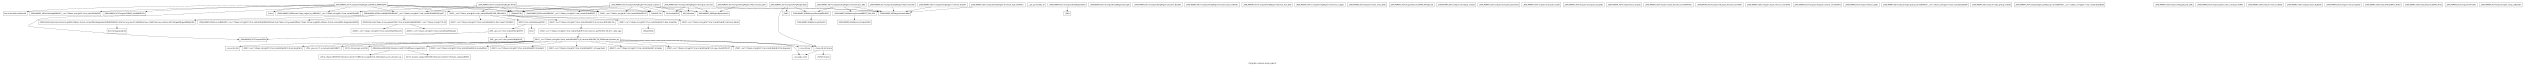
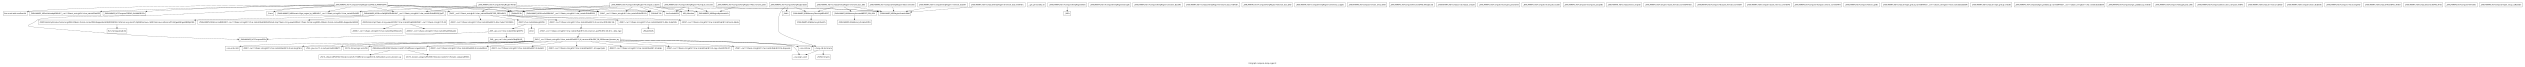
node "_ZN9LAMMPS_NS7Compute21get_griddata_by_indexEi": added
